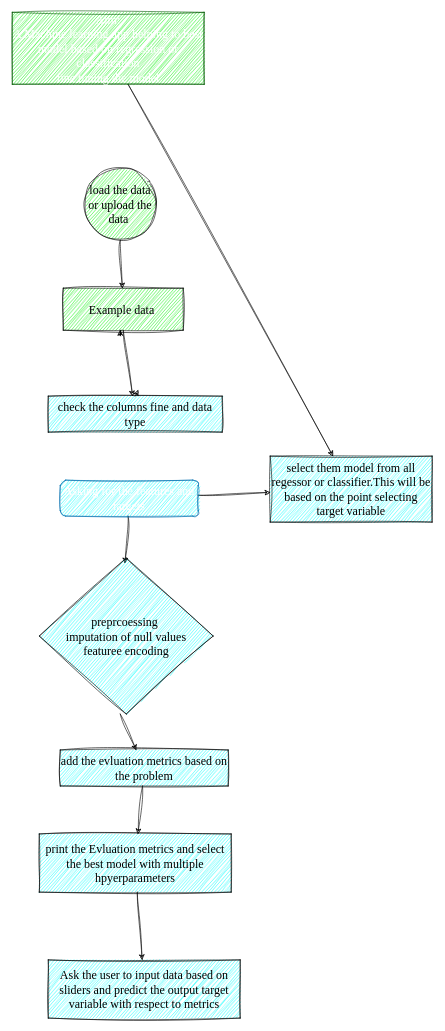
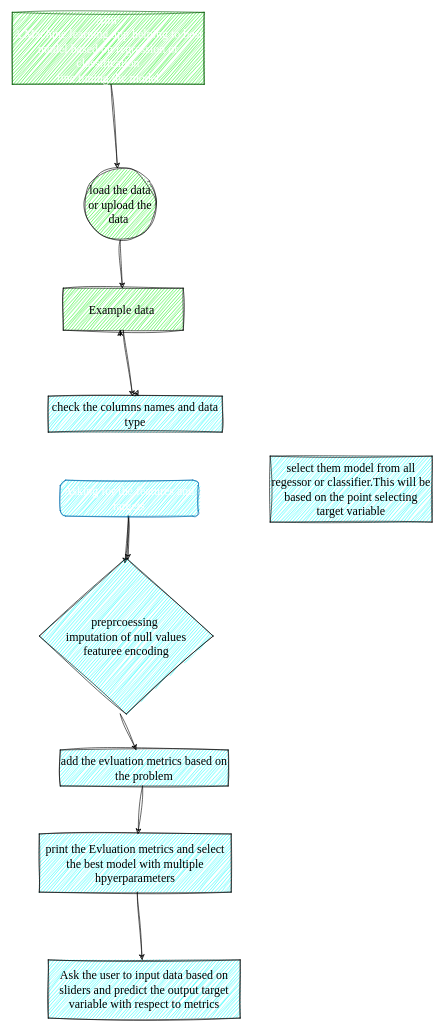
edge "Aim: A Machine learning app helping to best model based on regression or classification fine tuning the model" -> "select them model from all regessor or classifier.This will be based on the point selecting target variable": now "Aim: A Machine learning app helping to best model based on regression or classification fine tuning the model" -> "load the data or upload the data"
node "check the columns fine and data type": label "check the columns fine and data type" -> "check the columns names and data type"
edge "Asking for the features and targets" -> "select them model from all regessor or classifier.This will be based on the point selecting target variable": now "Asking for the features and targets" -> "preprcoessing imputation of null values featuree encoding"
